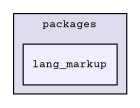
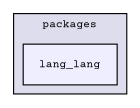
node "lang_markup": label "lang_markup" -> "lang_lang"
